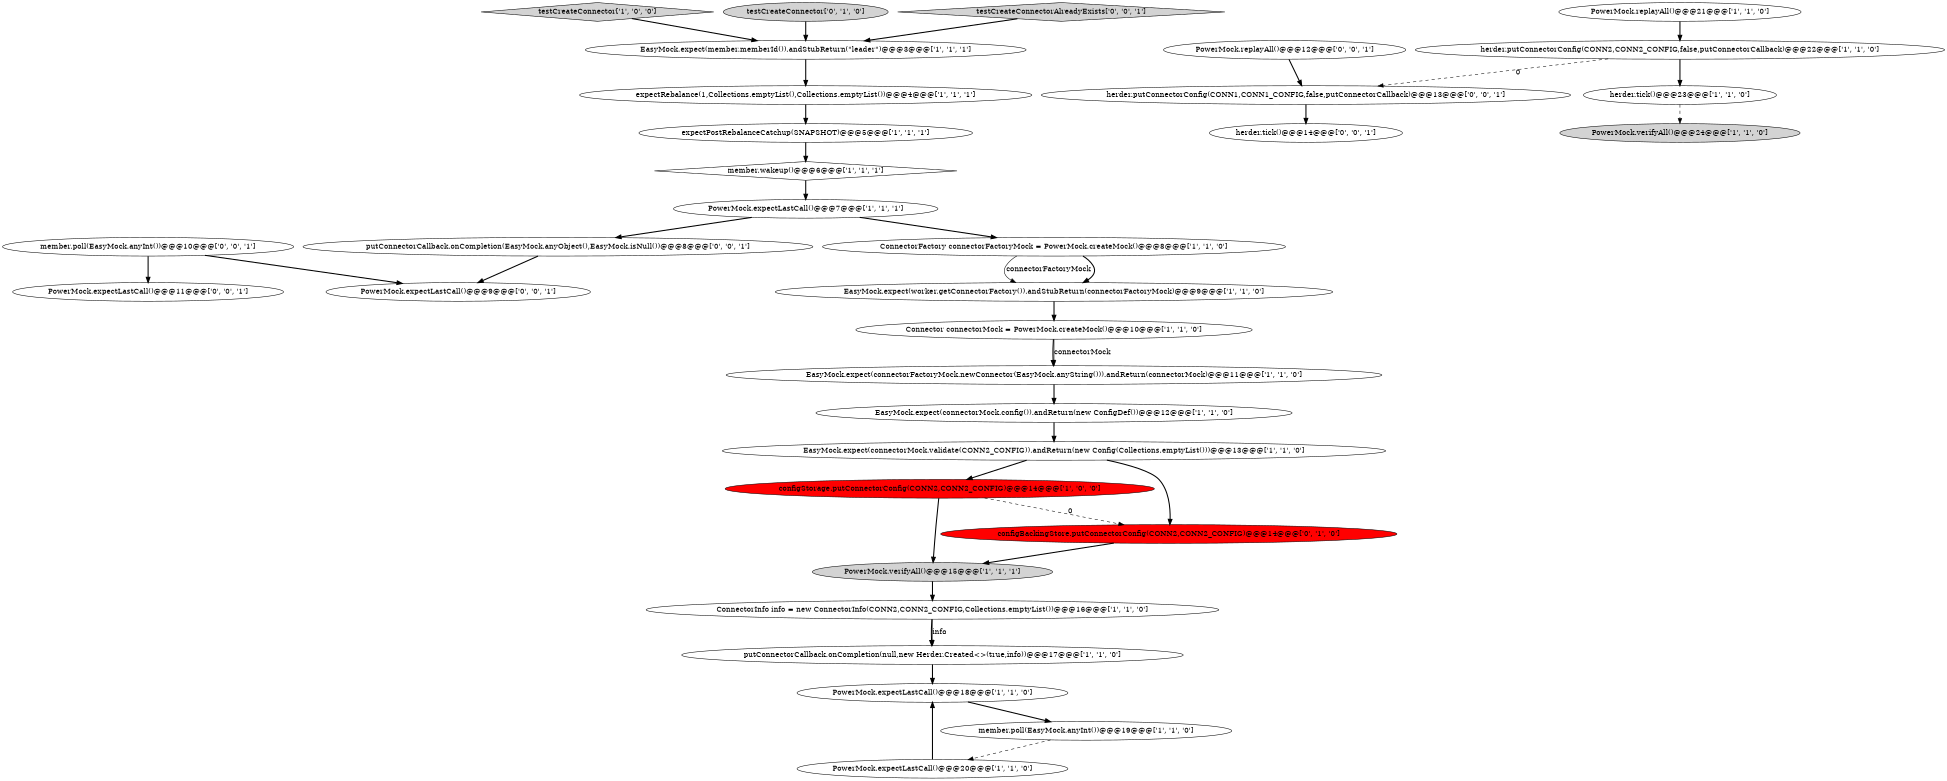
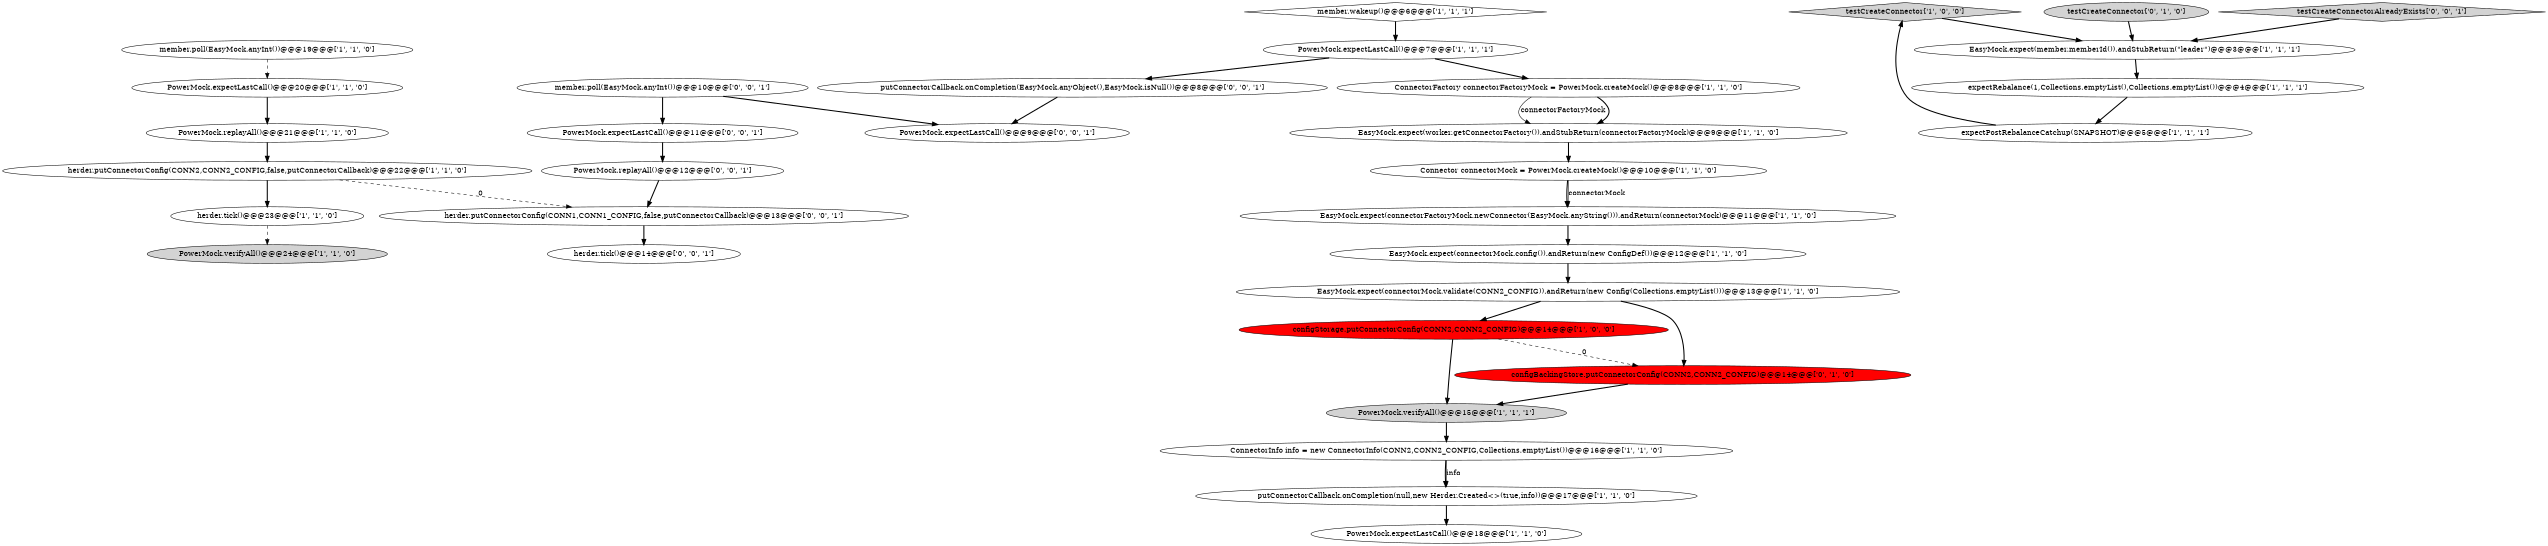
edge "PowerMock.expectLastCall()@@@11@@@['0', '0', '1']" -> "PowerMock.replayAll()@@@12@@@['0', '0', '1']": added
edge "expectPostRebalanceCatchup(SNAPSHOT)@@@5@@@['1', '1', '1']" -> "member.wakeup()@@@6@@@['1', '1', '1']": now "expectPostRebalanceCatchup(SNAPSHOT)@@@5@@@['1', '1', '1']" -> "testCreateConnector['1', '0', '0']"
edge "PowerMock.expectLastCall()@@@18@@@['1', '1', '0']" -> "member.poll(EasyMock.anyInt())@@@19@@@['1', '1', '0']": removed
edge "PowerMock.expectLastCall()@@@20@@@['1', '1', '0']" -> "PowerMock.expectLastCall()@@@18@@@['1', '1', '0']": now "PowerMock.expectLastCall()@@@20@@@['1', '1', '0']" -> "PowerMock.replayAll()@@@21@@@['1', '1', '0']"
